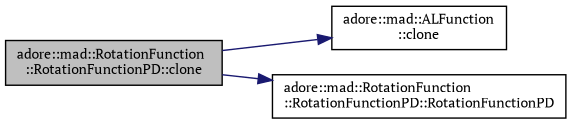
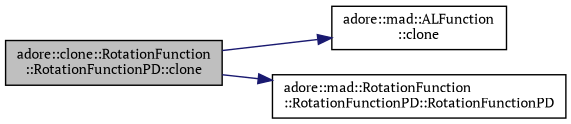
node "adore::mad::RotationFunction ::RotationFunctionPD::clone": label "adore::mad::RotationFunction ::RotationFunctionPD::clone" -> "adore::clone::RotationFunction ::RotationFunctionPD::clone"
